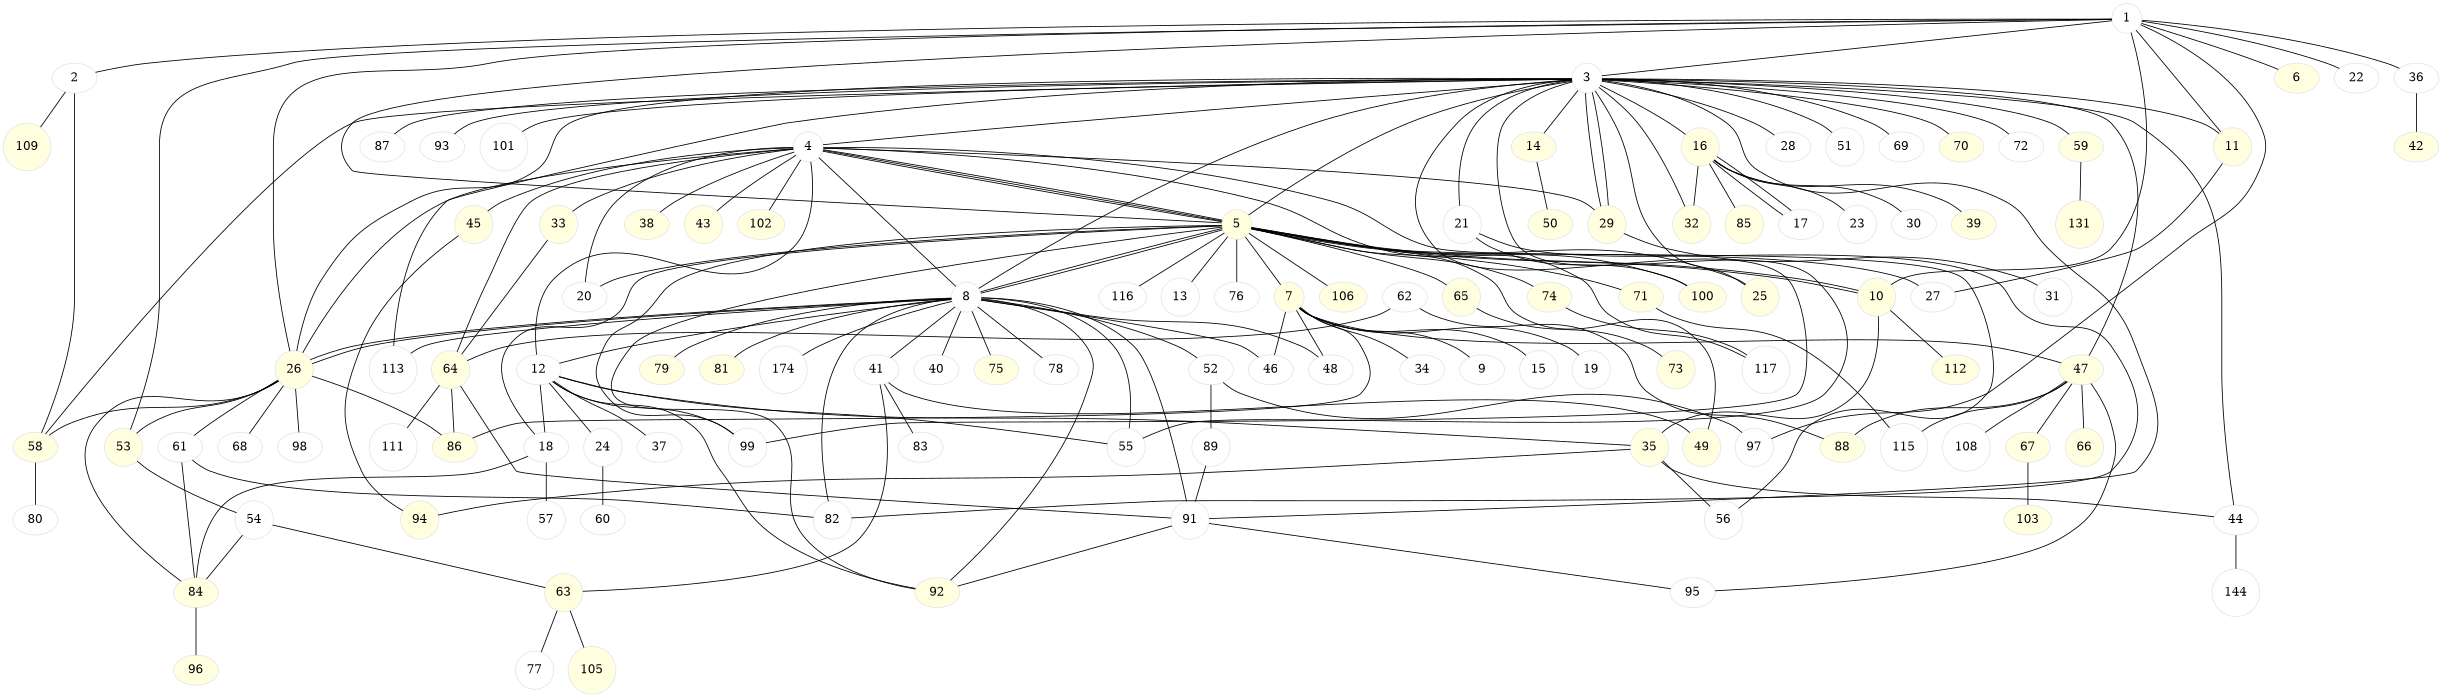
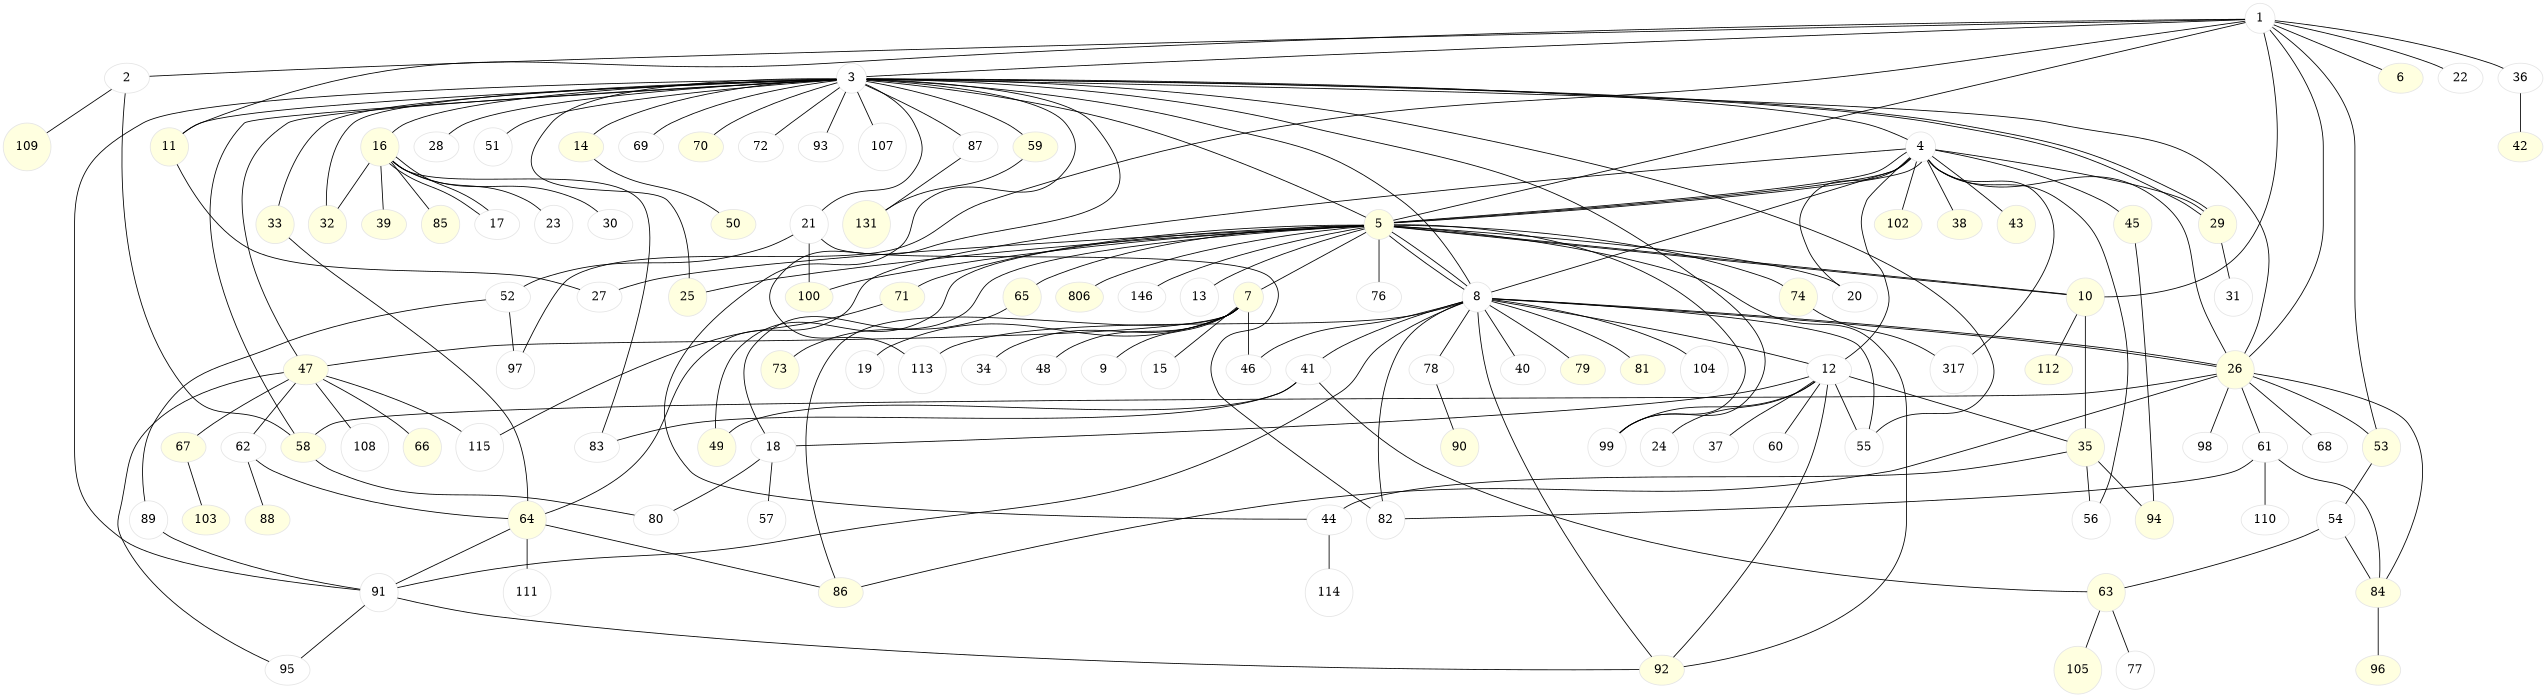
node "101": label "101" -> "107"
edge "4" -- "33": now "3" -- "33"
edge "87" -- "131": added
edge "16" -- "83": added
node "116": label "116" -> "146"
node "106": label "106" -> "806"
node "74": shape ellipse -> circle
edge "8" -- "48": removed
edge "8" -- "52": now "21" -- "52"
node "174": label "174" -> "104"
node "75": removed
node "117": label "117" -> "317"
edge "47" -- "88": now "47" -- "62"
node "90": added
edge "18" -- "84": now "18" -- "80"
edge "24" -- "60": now "12" -- "60"
node "110": added
node "144": label "144" -> "114"
